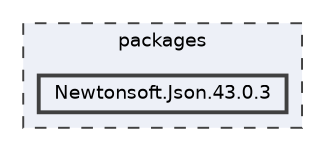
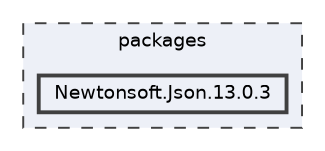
node "Newtonsoft.Json.43.0.3": label "Newtonsoft.Json.43.0.3" -> "Newtonsoft.Json.13.0.3"
